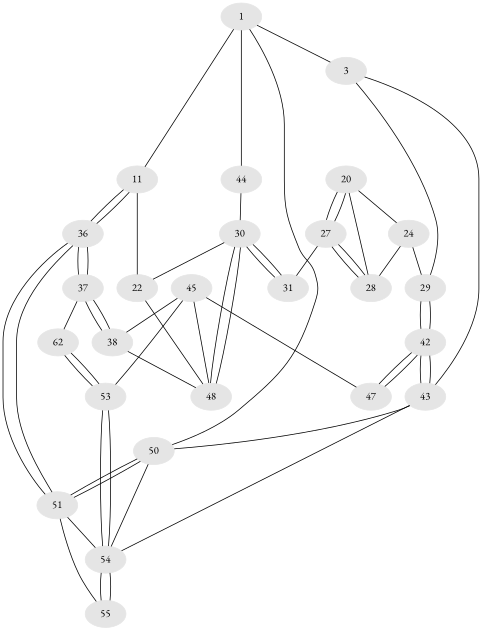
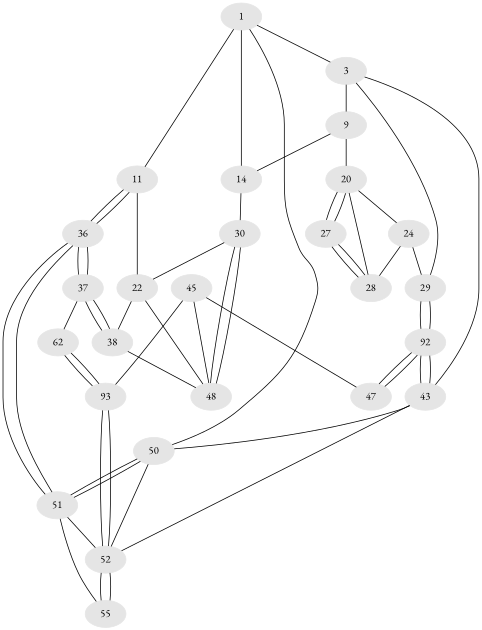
node "9": added
node "44": label "44" -> "14"
node "31": removed
edge "45" -- "38": now "22" -- "38"
node "42": label "42" -> "92"
node "53": label "53" -> "93"
node "54": label "54" -> "52"
